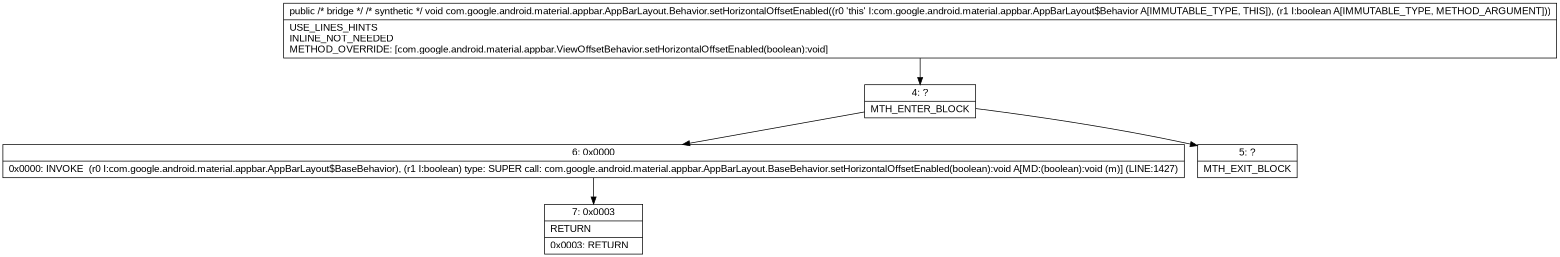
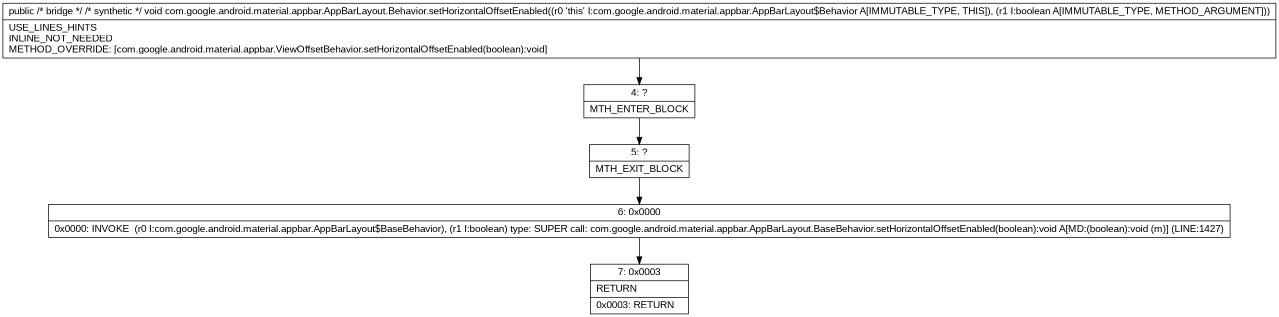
edge "4: ?" -> "6: 0x0000": now "5: ?" -> "6: 0x0000"
